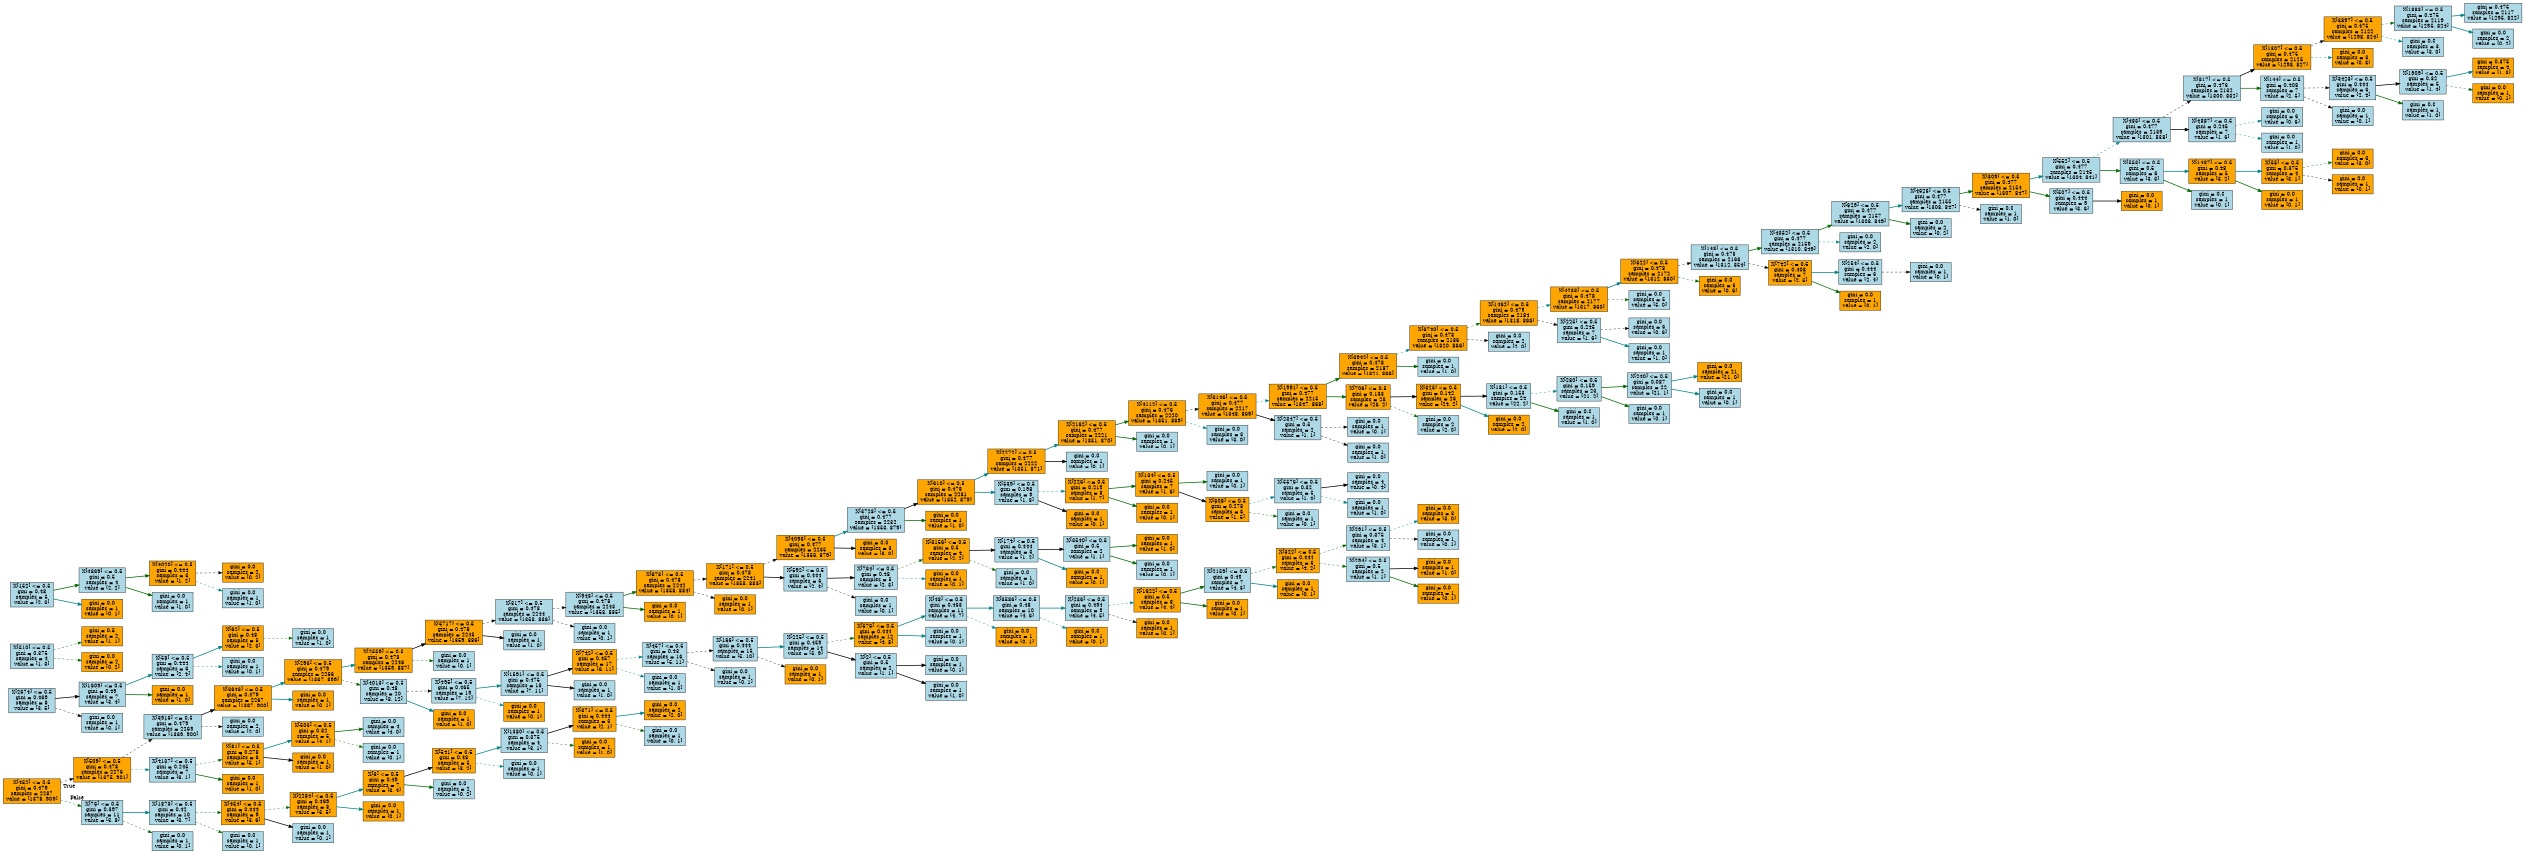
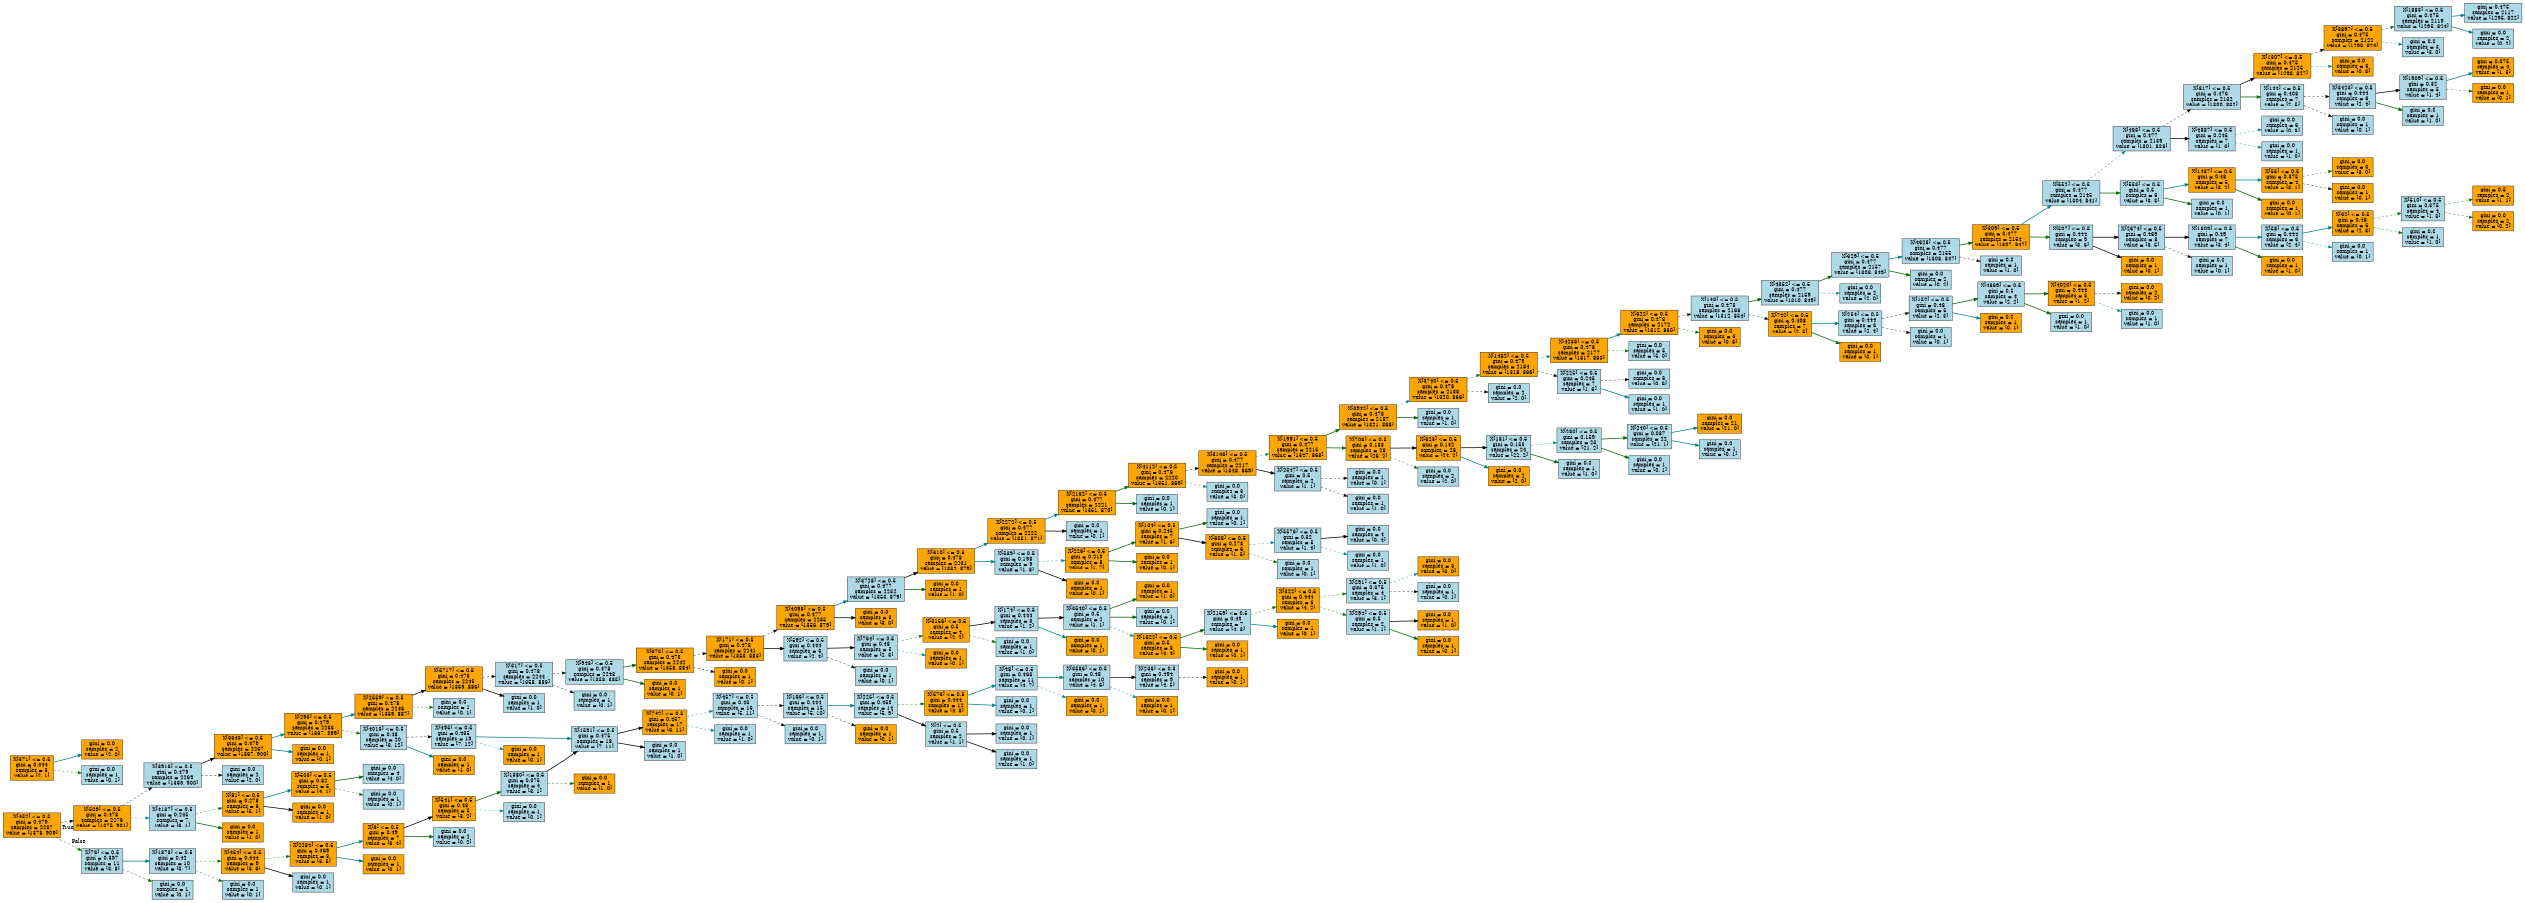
edge "X[62] <= 0.5 gini = 0.48 samples = 5 value = [2, 3]" -> "X[510] <= 0.5 gini = 0.375 samples = 4 value = [1, 3]": added
edge "X[507] <= 0.5 gini = 0.444 samples = 9 value = [3, 6]" -> "X[2674] <= 0.5 gini = 0.469 samples = 8 value = [3, 5]": added
edge "X[254] <= 0.5 gini = 0.444 samples = 6 value = [2, 4]" -> "X[152] <= 0.5 gini = 0.48 samples = 5 value = [2, 3]": added
edge "X[236] <= 0.5 gini = 0.494 samples = 9 value = [4, 5]" -> "X[1622] <= 0.5 gini = 0.5 samples = 8 value = [4, 4]": now "X[3540] <= 0.5 gini = 0.5 samples = 2 value = [1, 1]" -> "X[1622] <= 0.5 gini = 0.5 samples = 8 value = [4, 4]"
edge "X[3586] <= 0.5 gini = 0.48 samples = 10 value = [4, 6]" -> "X[236] <= 0.5 gini = 0.494 samples = 9 value = [4, 5]": color teal -> black
edge "X[1380] <= 0.5 gini = 0.375 samples = 4 value = [3, 1]" -> "X[371] <= 0.5 gini = 0.444 samples = 3 value = [2, 1]": now "X[1380] <= 0.5 gini = 0.375 samples = 4 value = [3, 1]" -> "X[1591] <= 0.5 gini = 0.475 samples = 18 value = [7, 11]"
edge "X[541] <= 0.5 gini = 0.48 samples = 5 value = [3, 2]" -> "X[1380] <= 0.5 gini = 0.375 samples = 4 value = [3, 1]": color teal -> darkgreen
